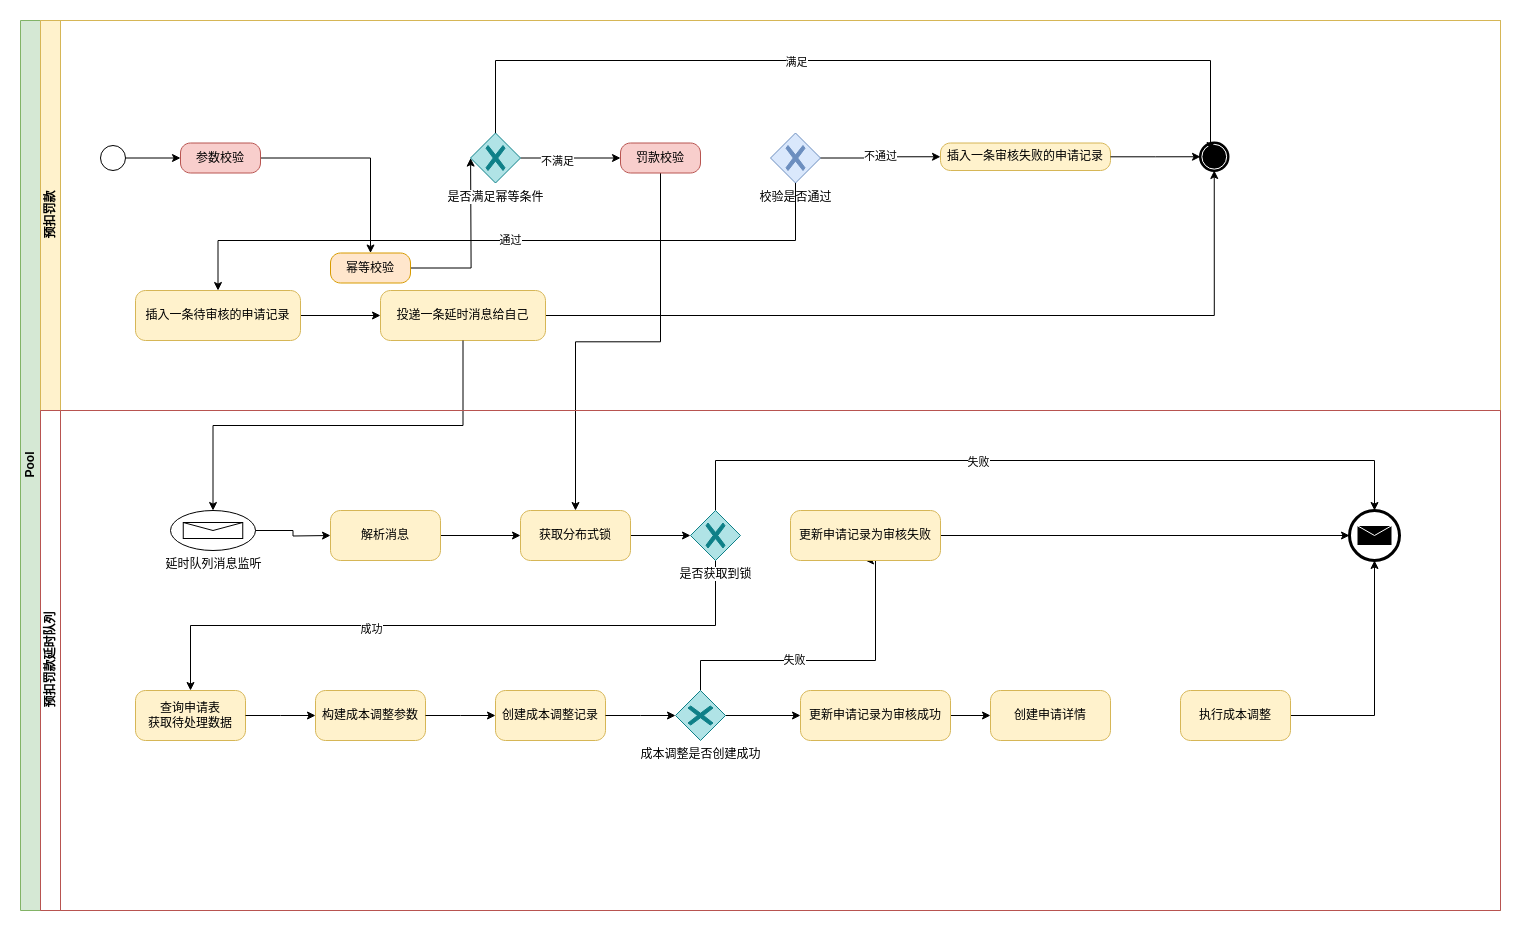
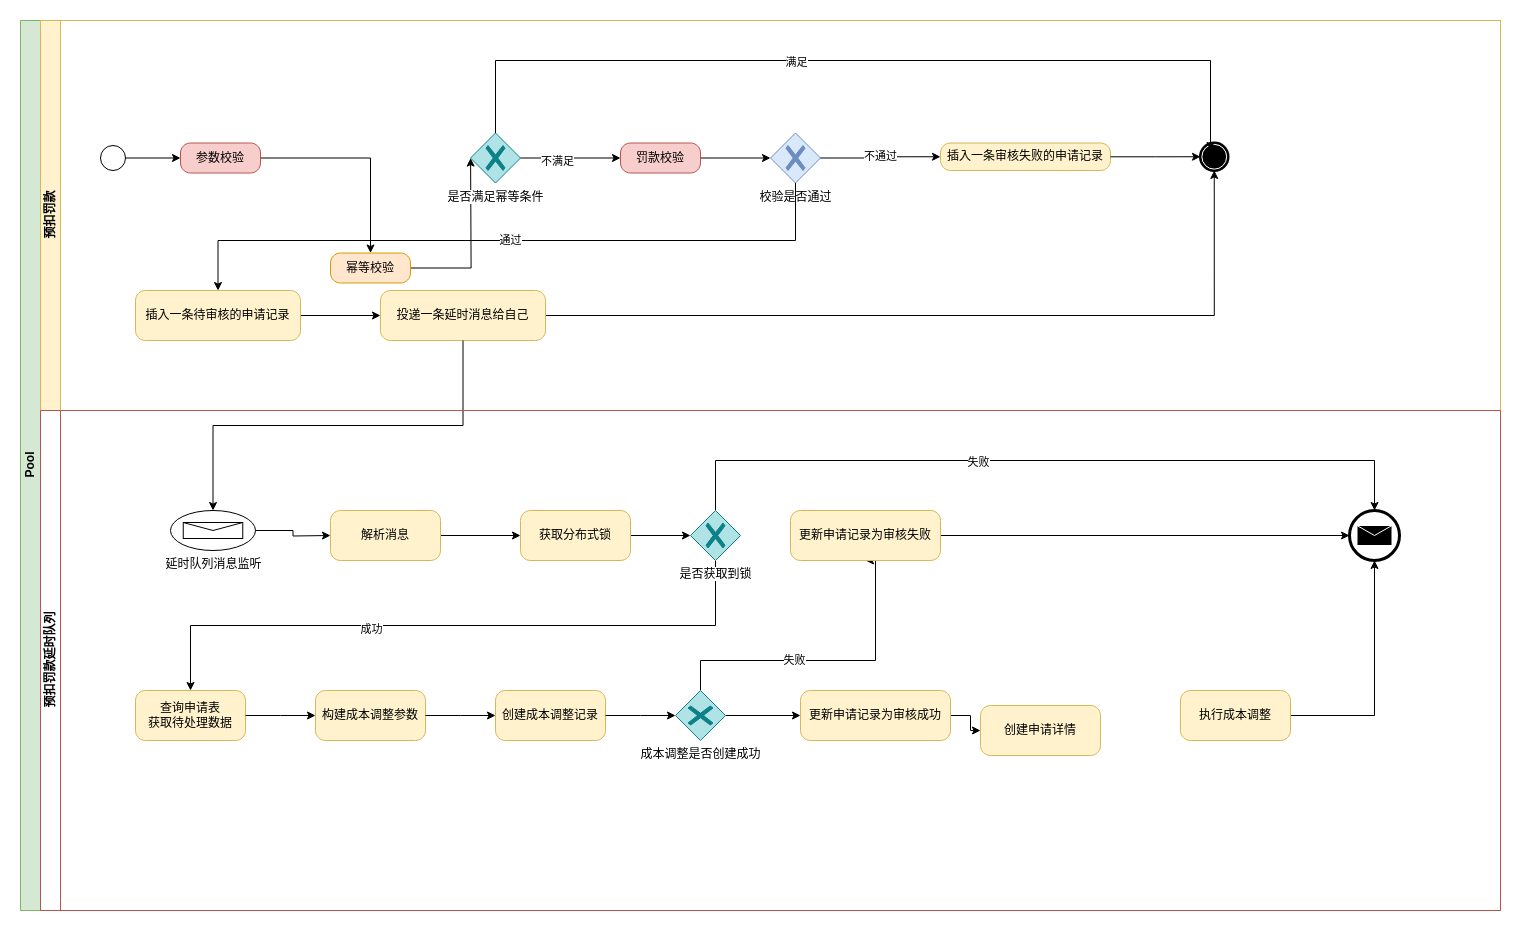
edge "罚款校验" -> "获取分布式锁": now "罚款校验" -> "校验是否通过"
node "创建申请详情": moved (1051, 716) -> (1041, 731)
